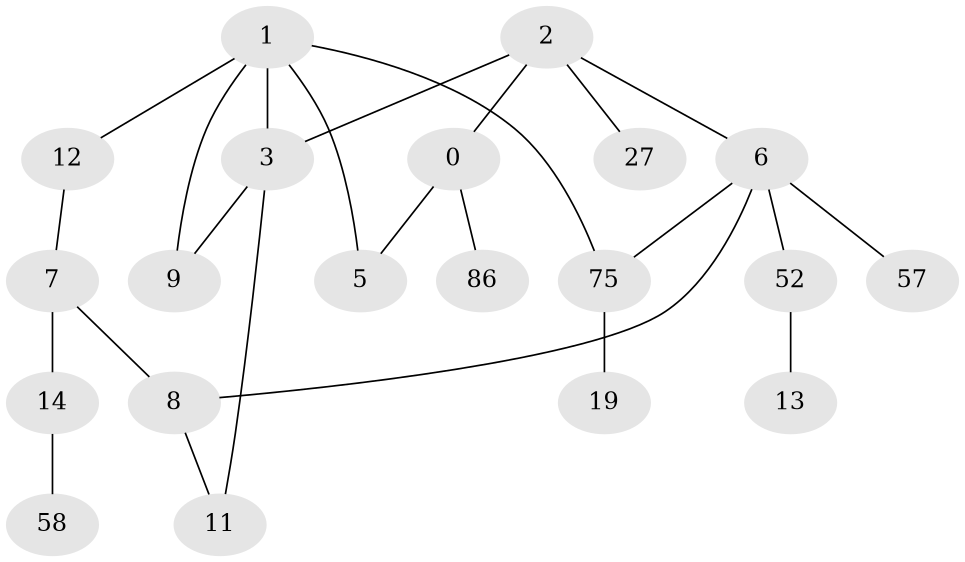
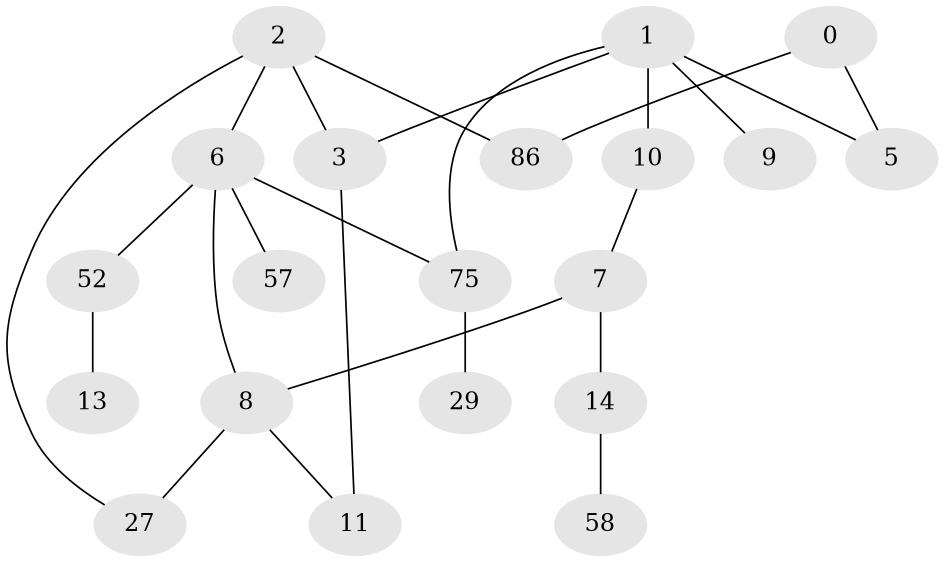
edge "2" -- "0": now "2" -- "86"
node "12": label "12" -> "10"
edge "3" -- "9": removed
node "19": label "19" -> "29"
edge "8" -- "27": added
